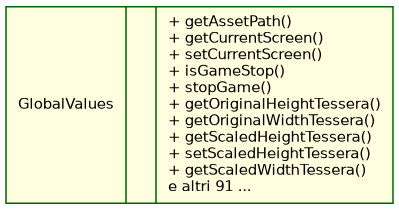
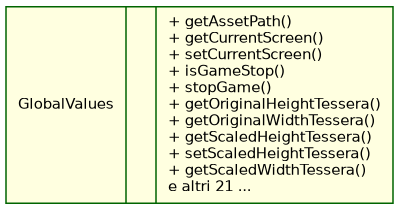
node "GlobalValues": text "e altri 91 ..." -> "e altri 21 ..."
